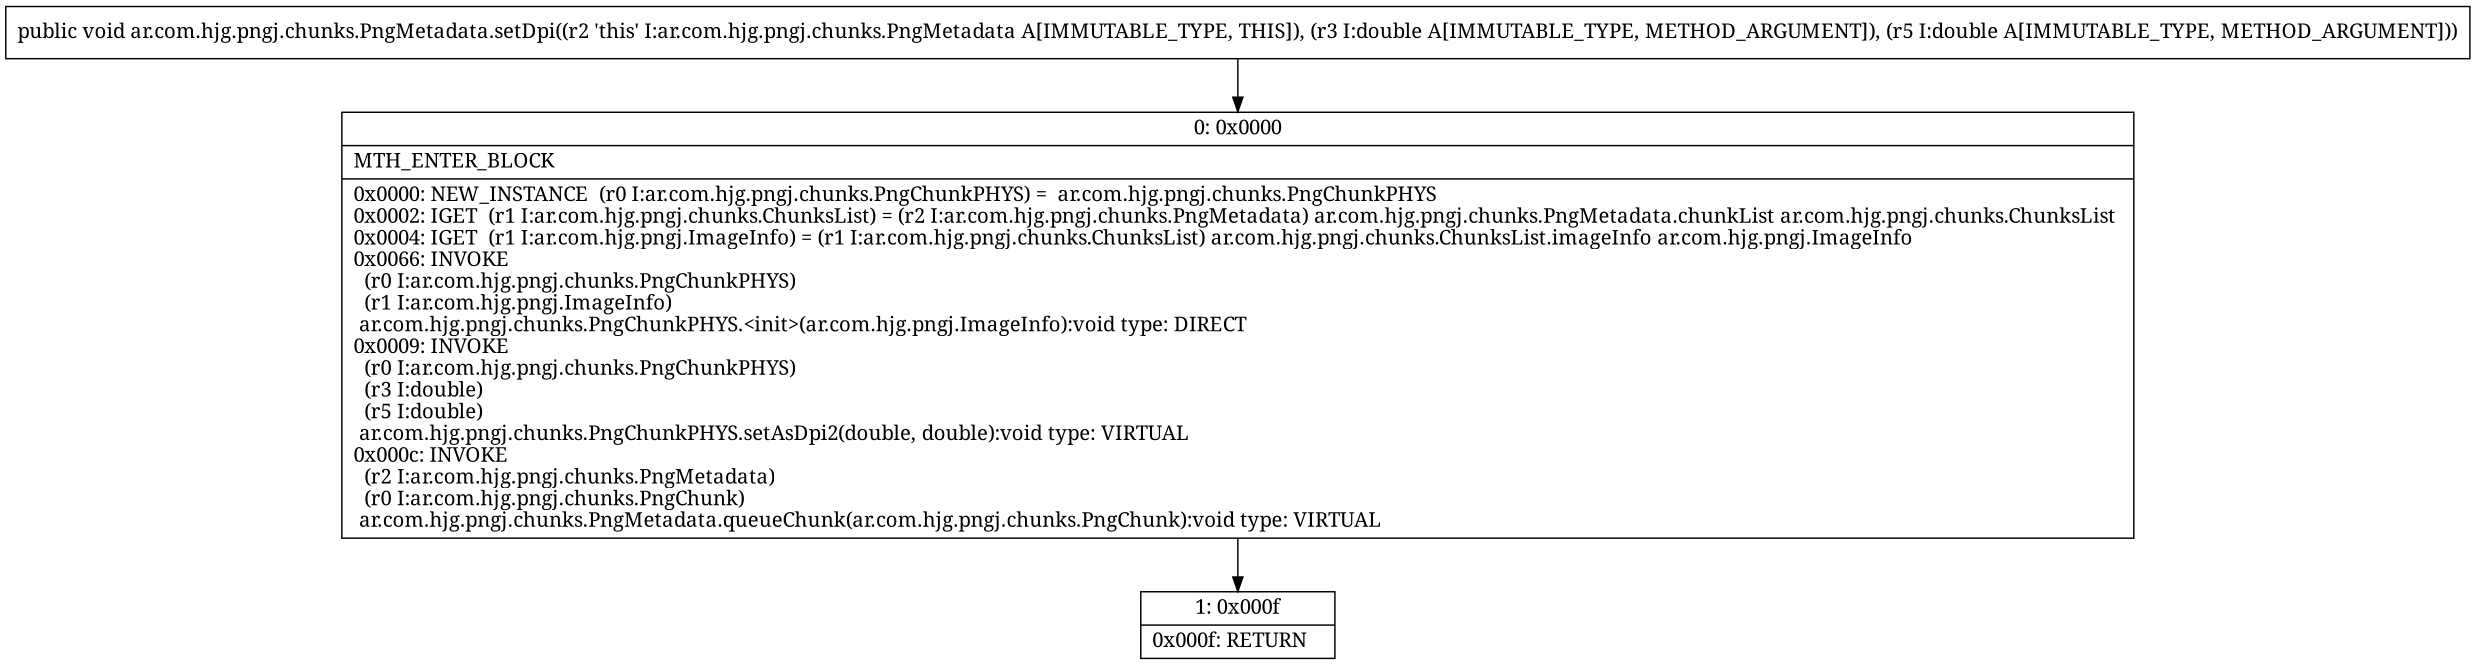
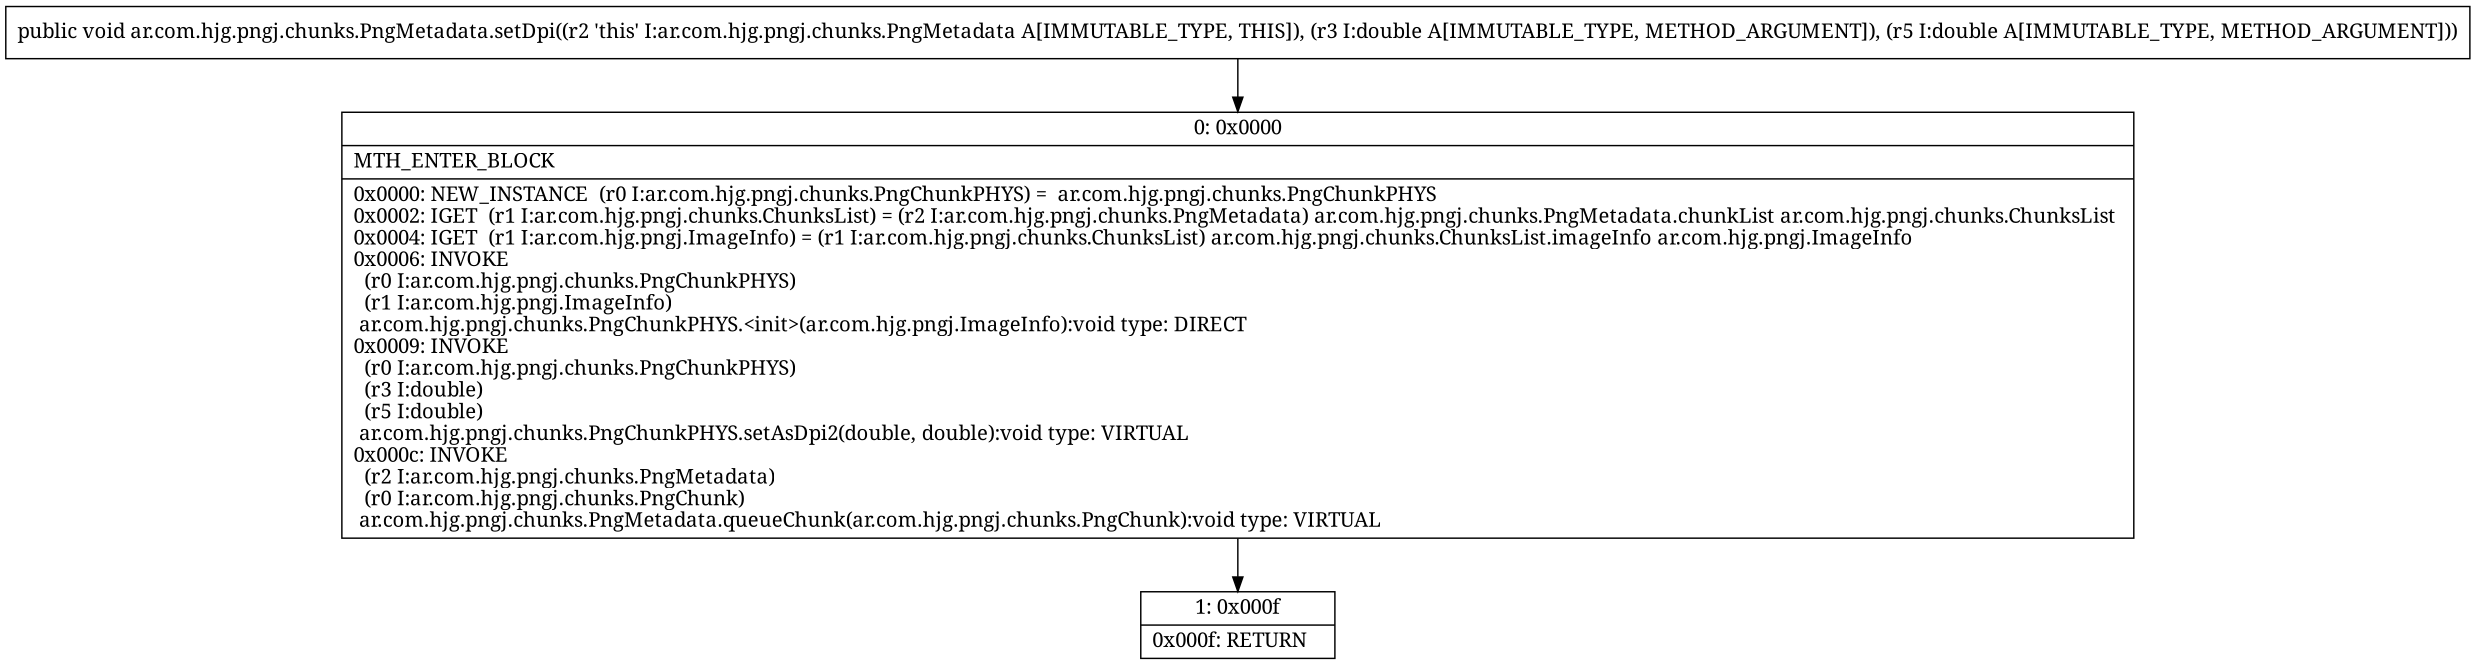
node "0: 0x0000": text "0x0066: INVOKE" -> "0x0006: INVOKE"
